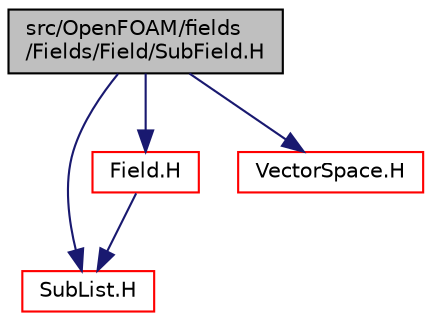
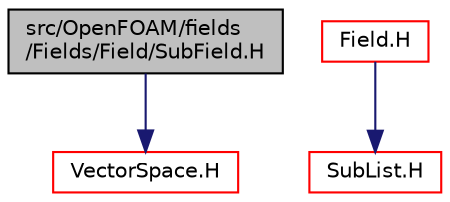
edge "src/OpenFOAM/fields /Fields/Field/SubField.H" -> "Field.H": removed
edge "src/OpenFOAM/fields /Fields/Field/SubField.H" -> "SubList.H": removed
